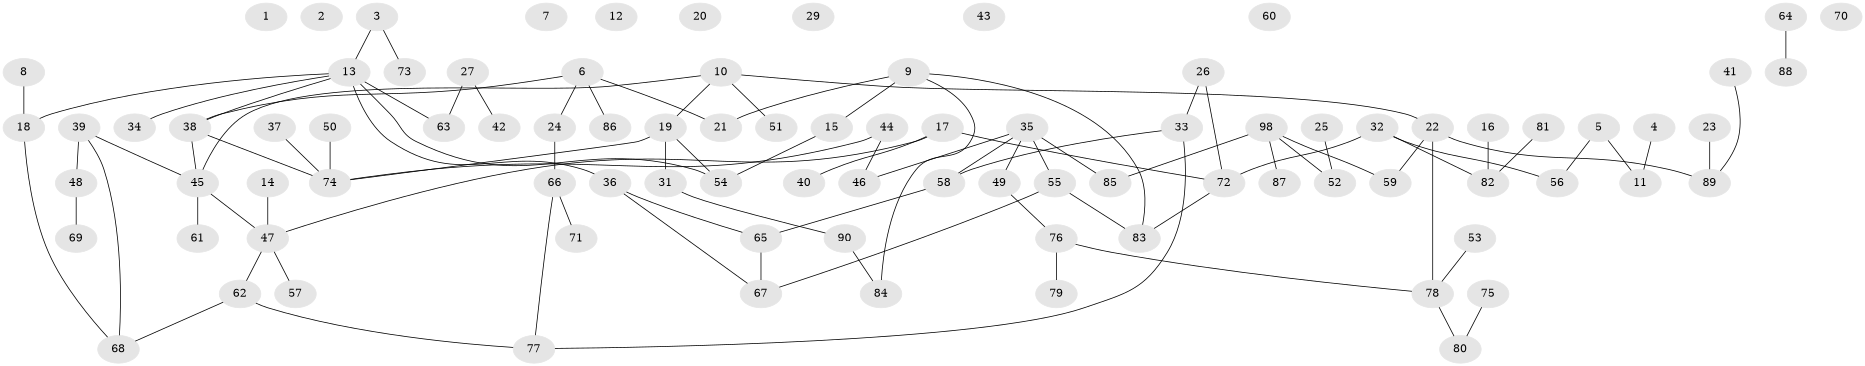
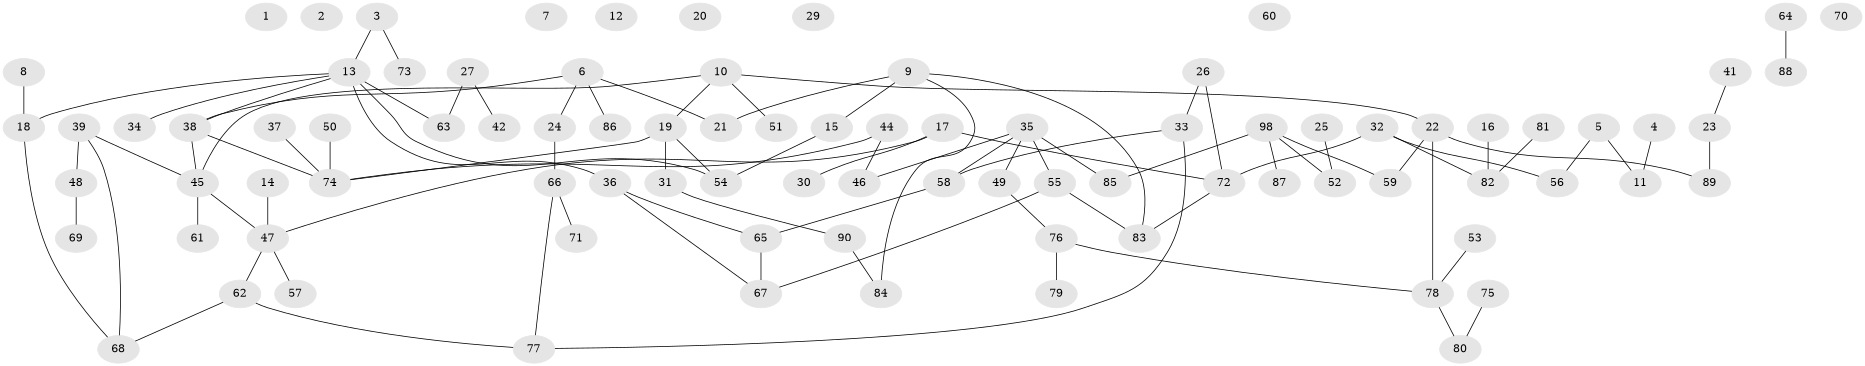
node "43": removed
edge "41" -- "89": now "41" -- "23"
node "40": label "40" -> "30"
